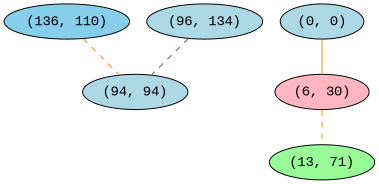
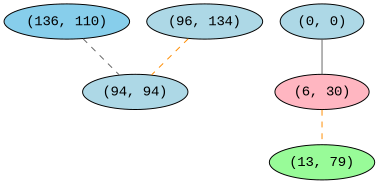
edge "(136, 110)" -- "(94, 94)": color darkorange -> gray40
edge "(96, 134)" -- "(94, 94)": color gray40 -> darkorange
edge "(0, 0)" -- "(6, 30)": color darkorange -> gray40
node "(13, 71)": label "(13, 71)" -> "(13, 79)"
